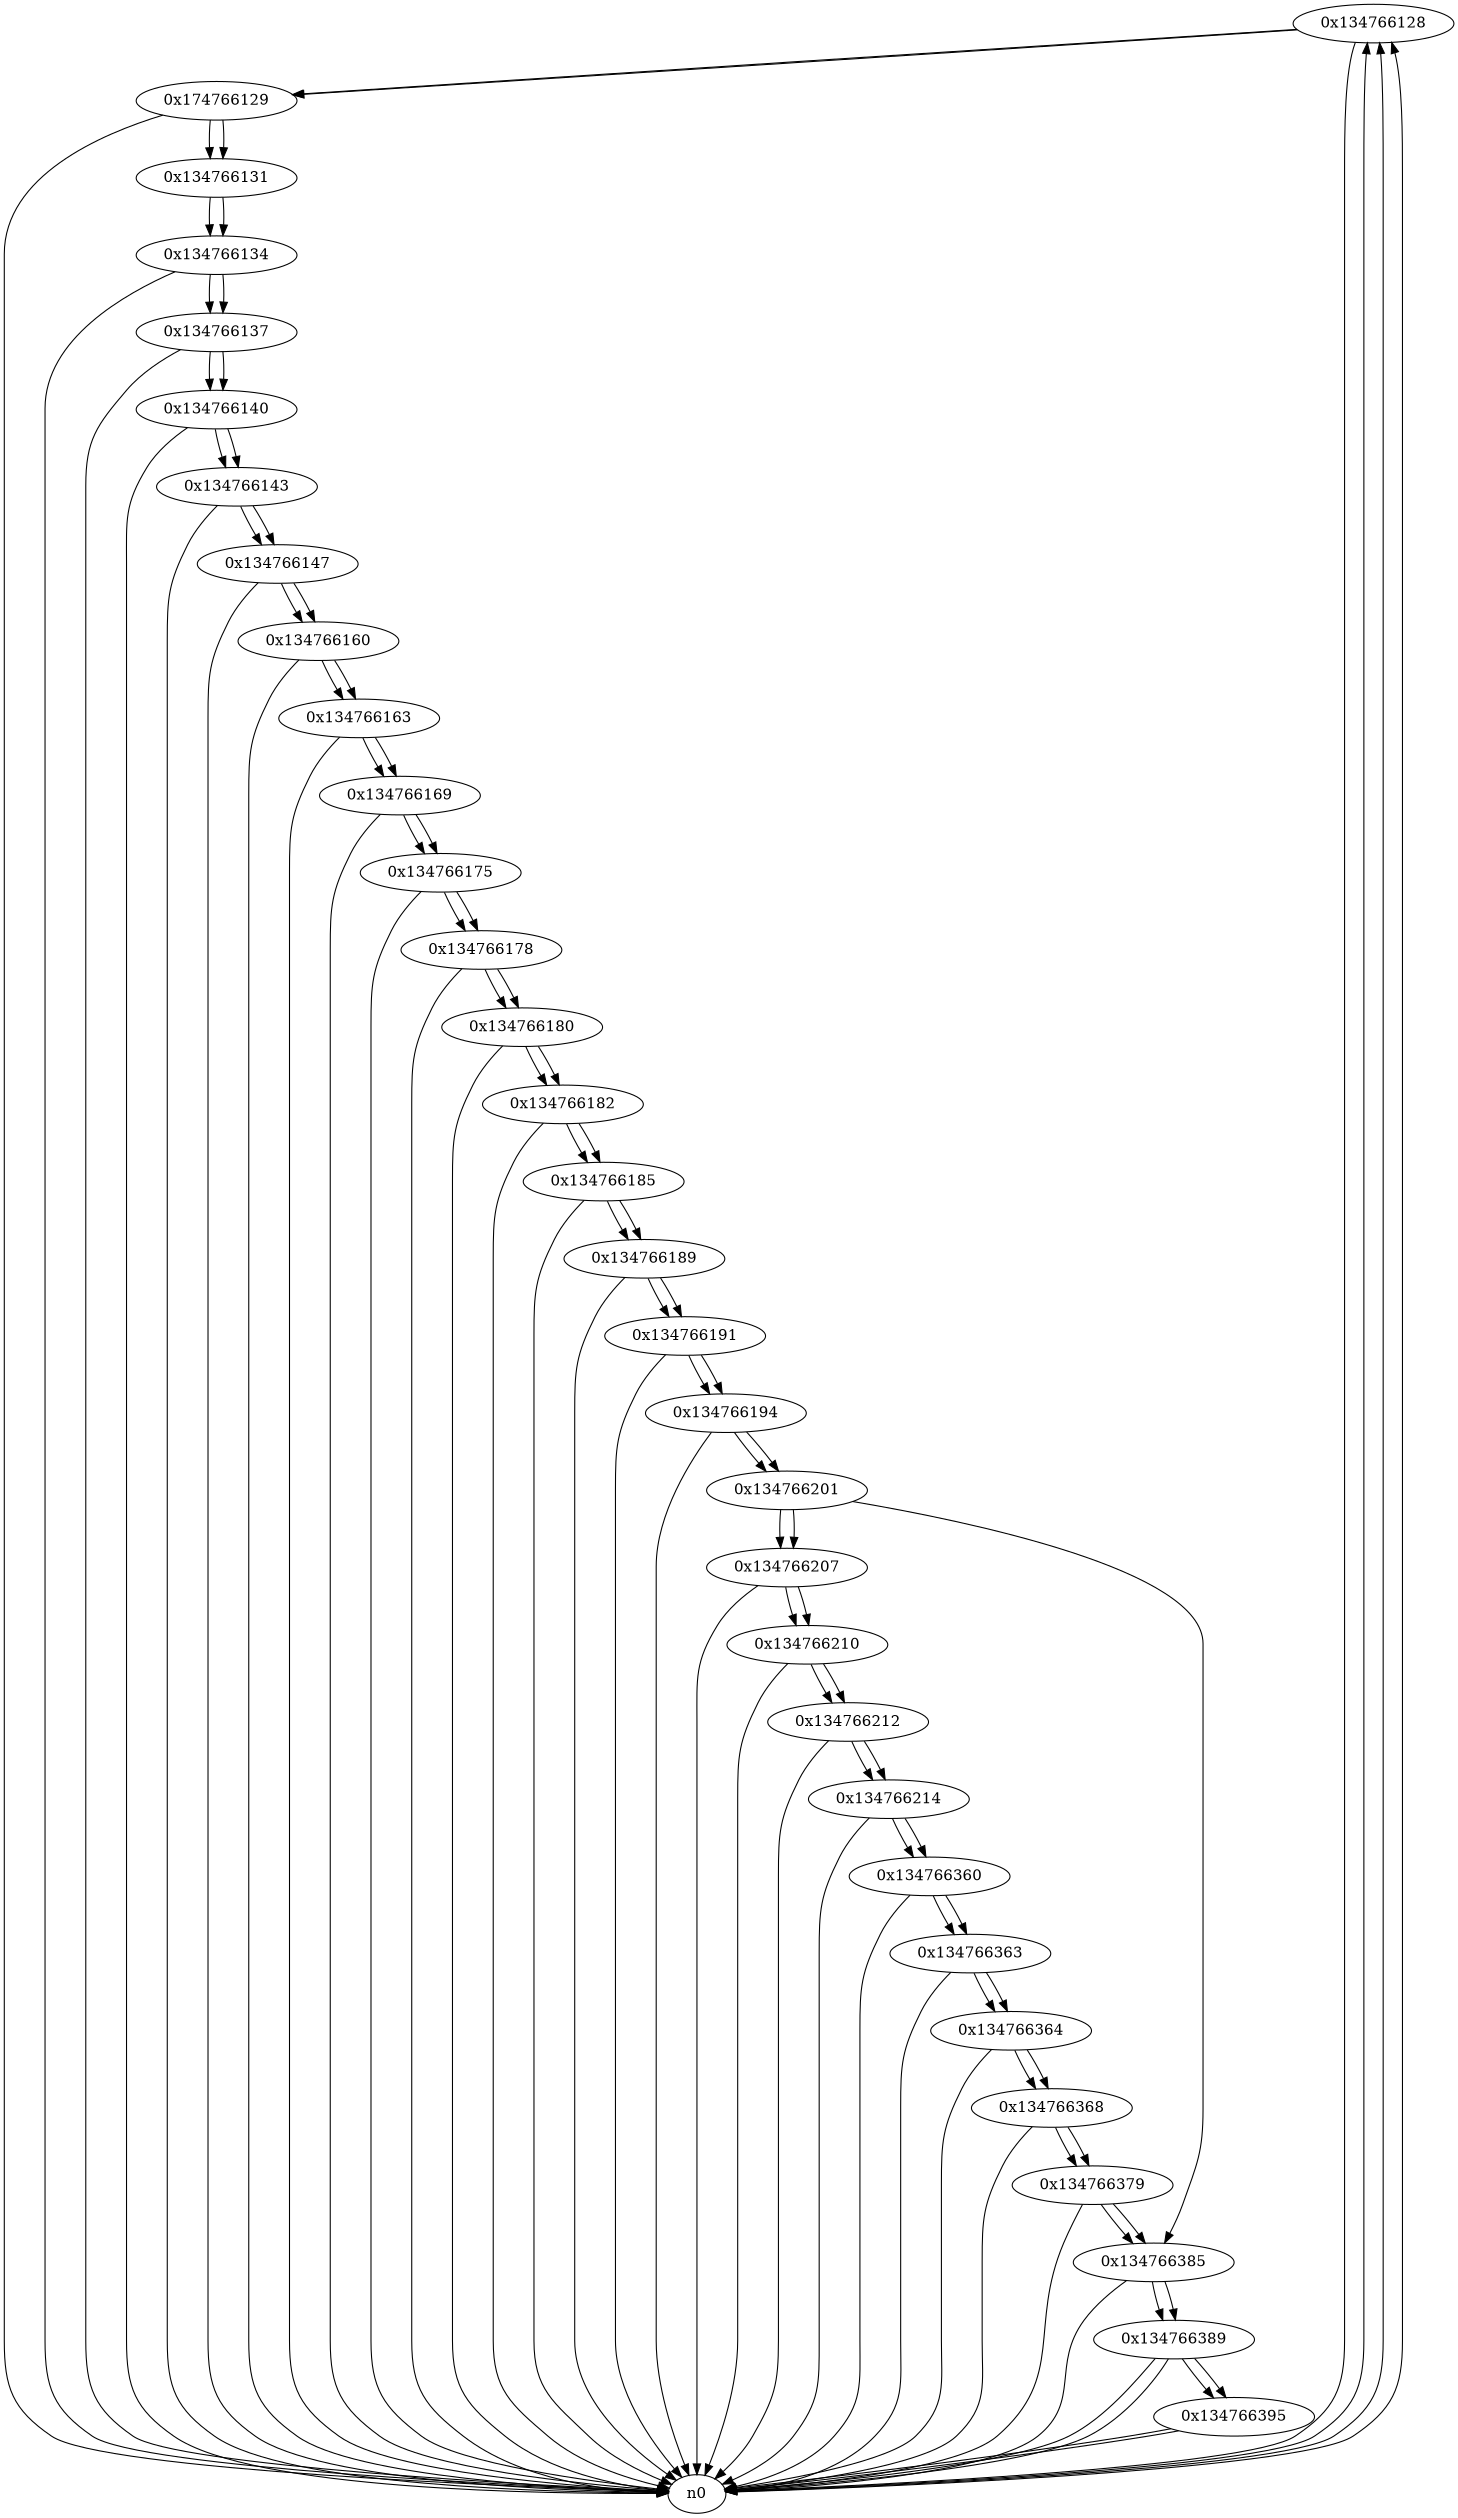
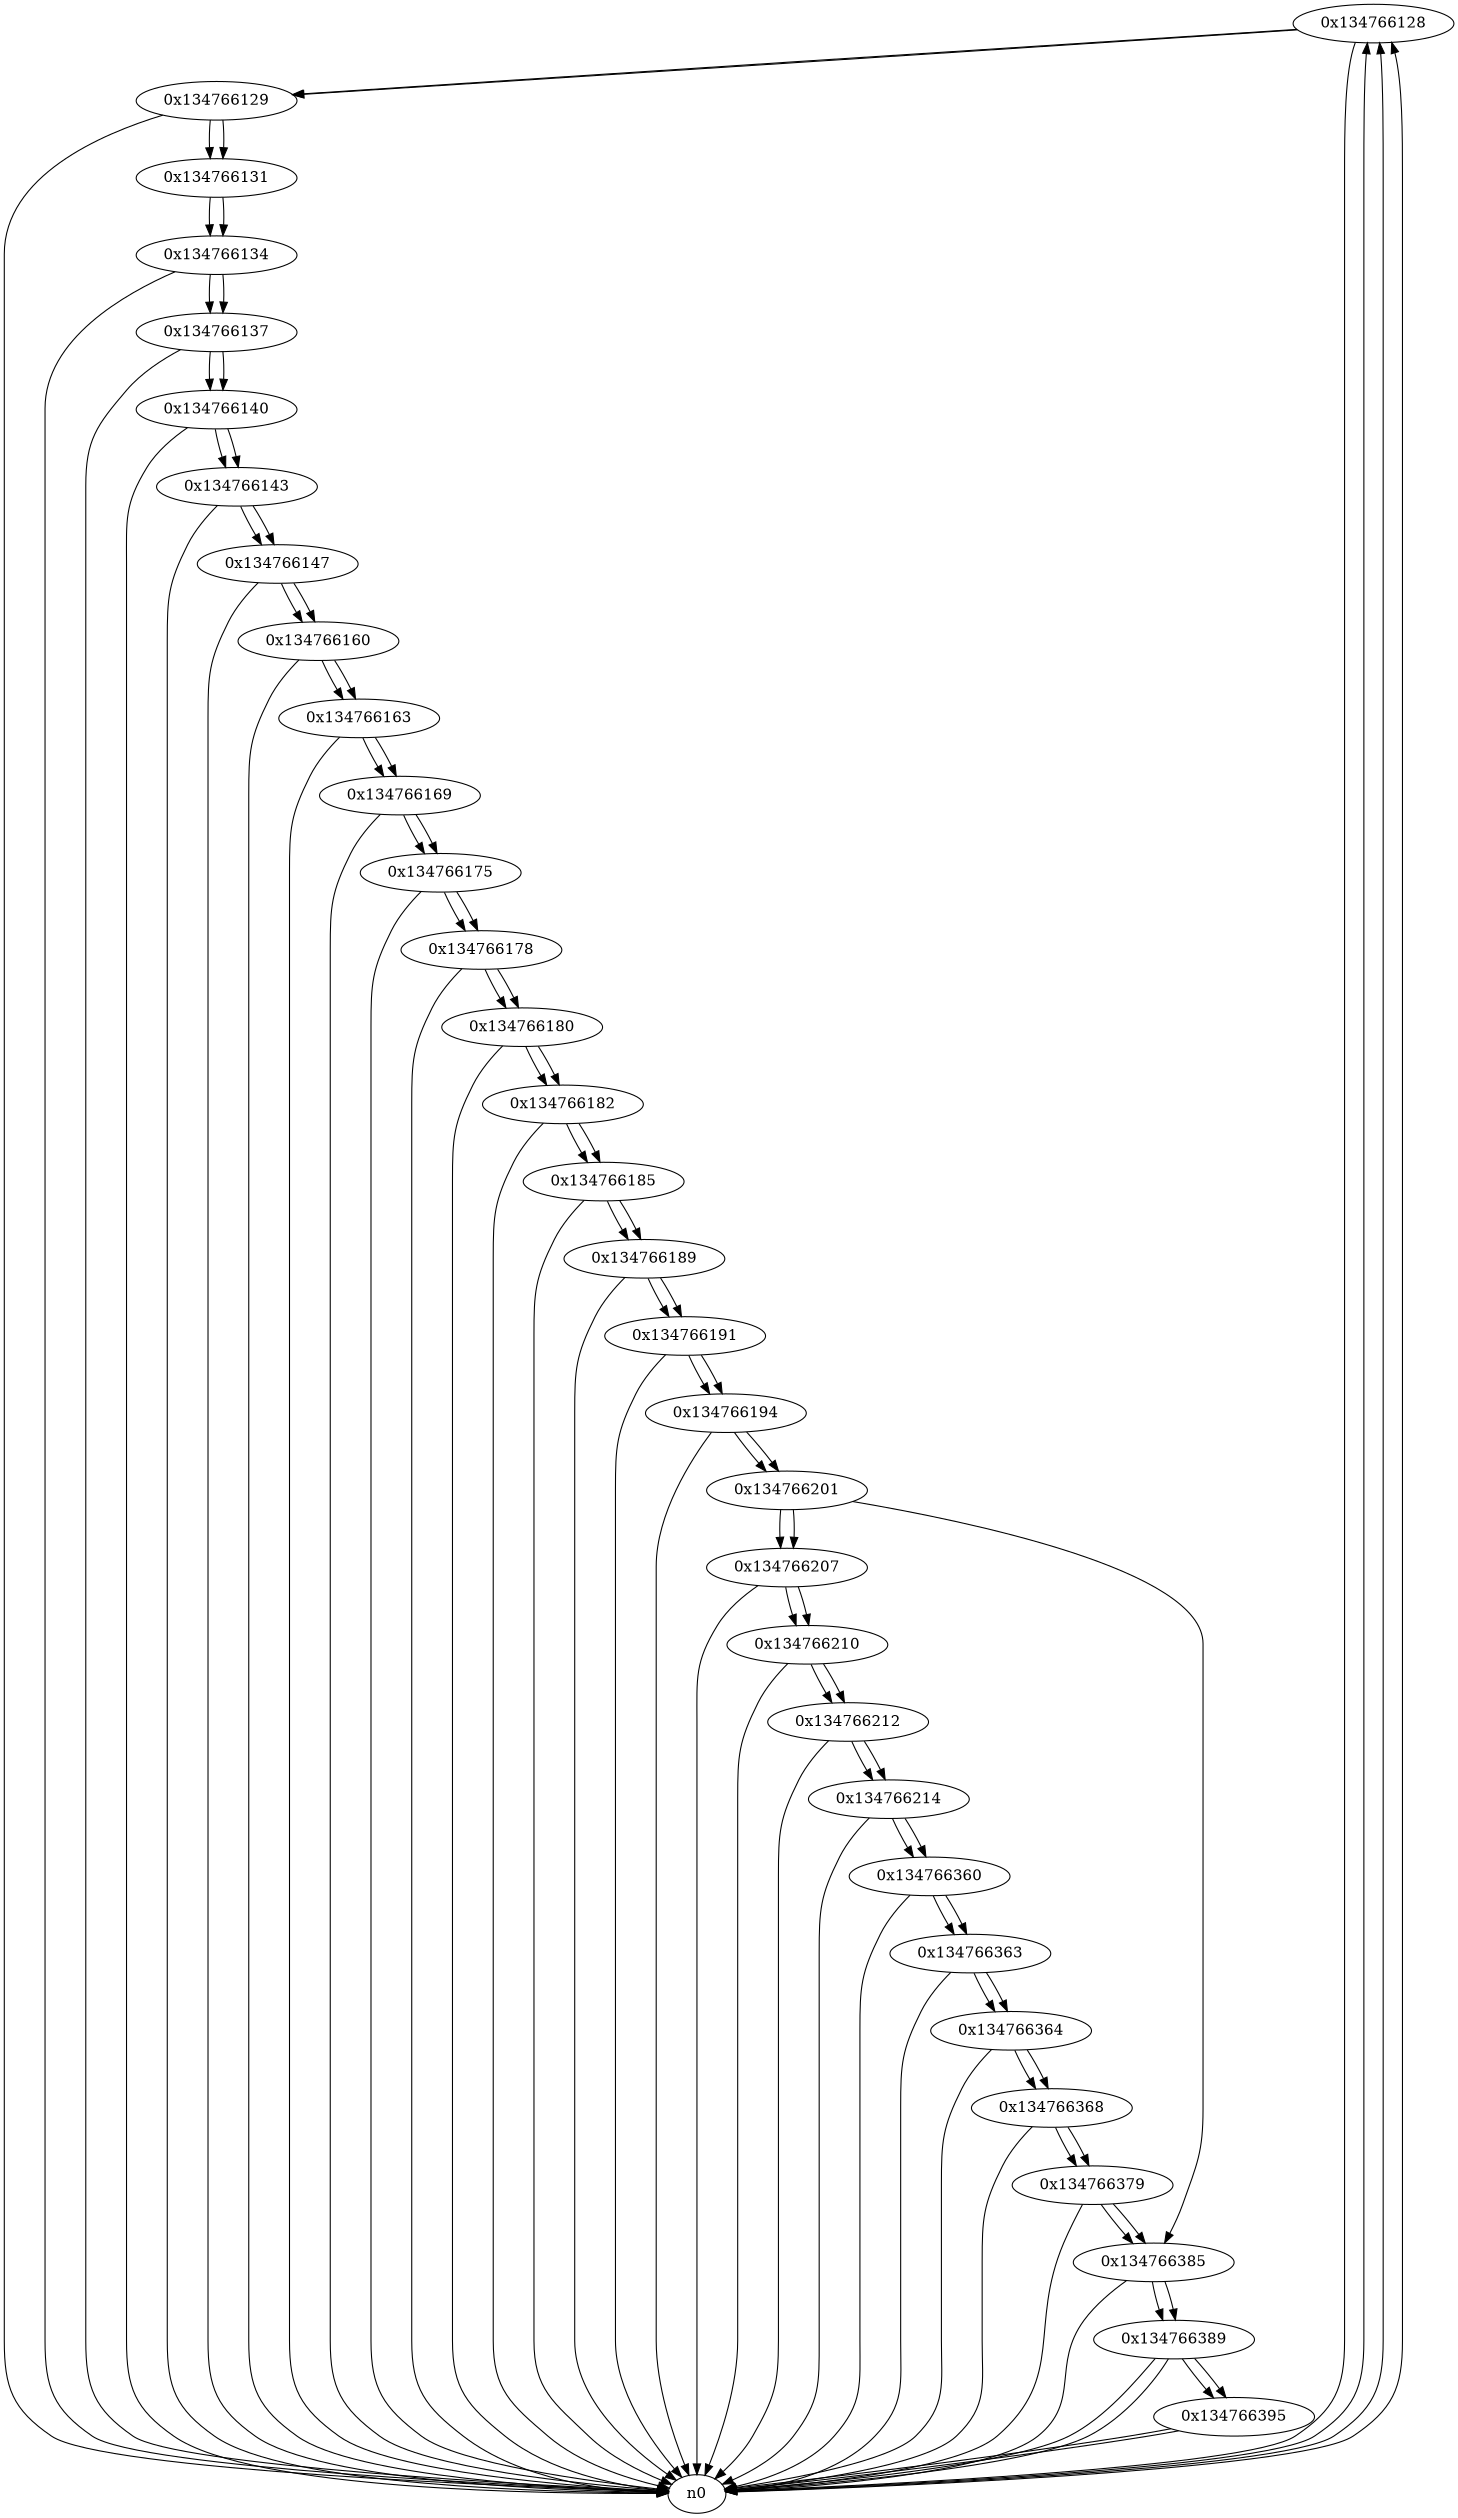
node "0x174766129": label "0x174766129" -> "0x134766129"
